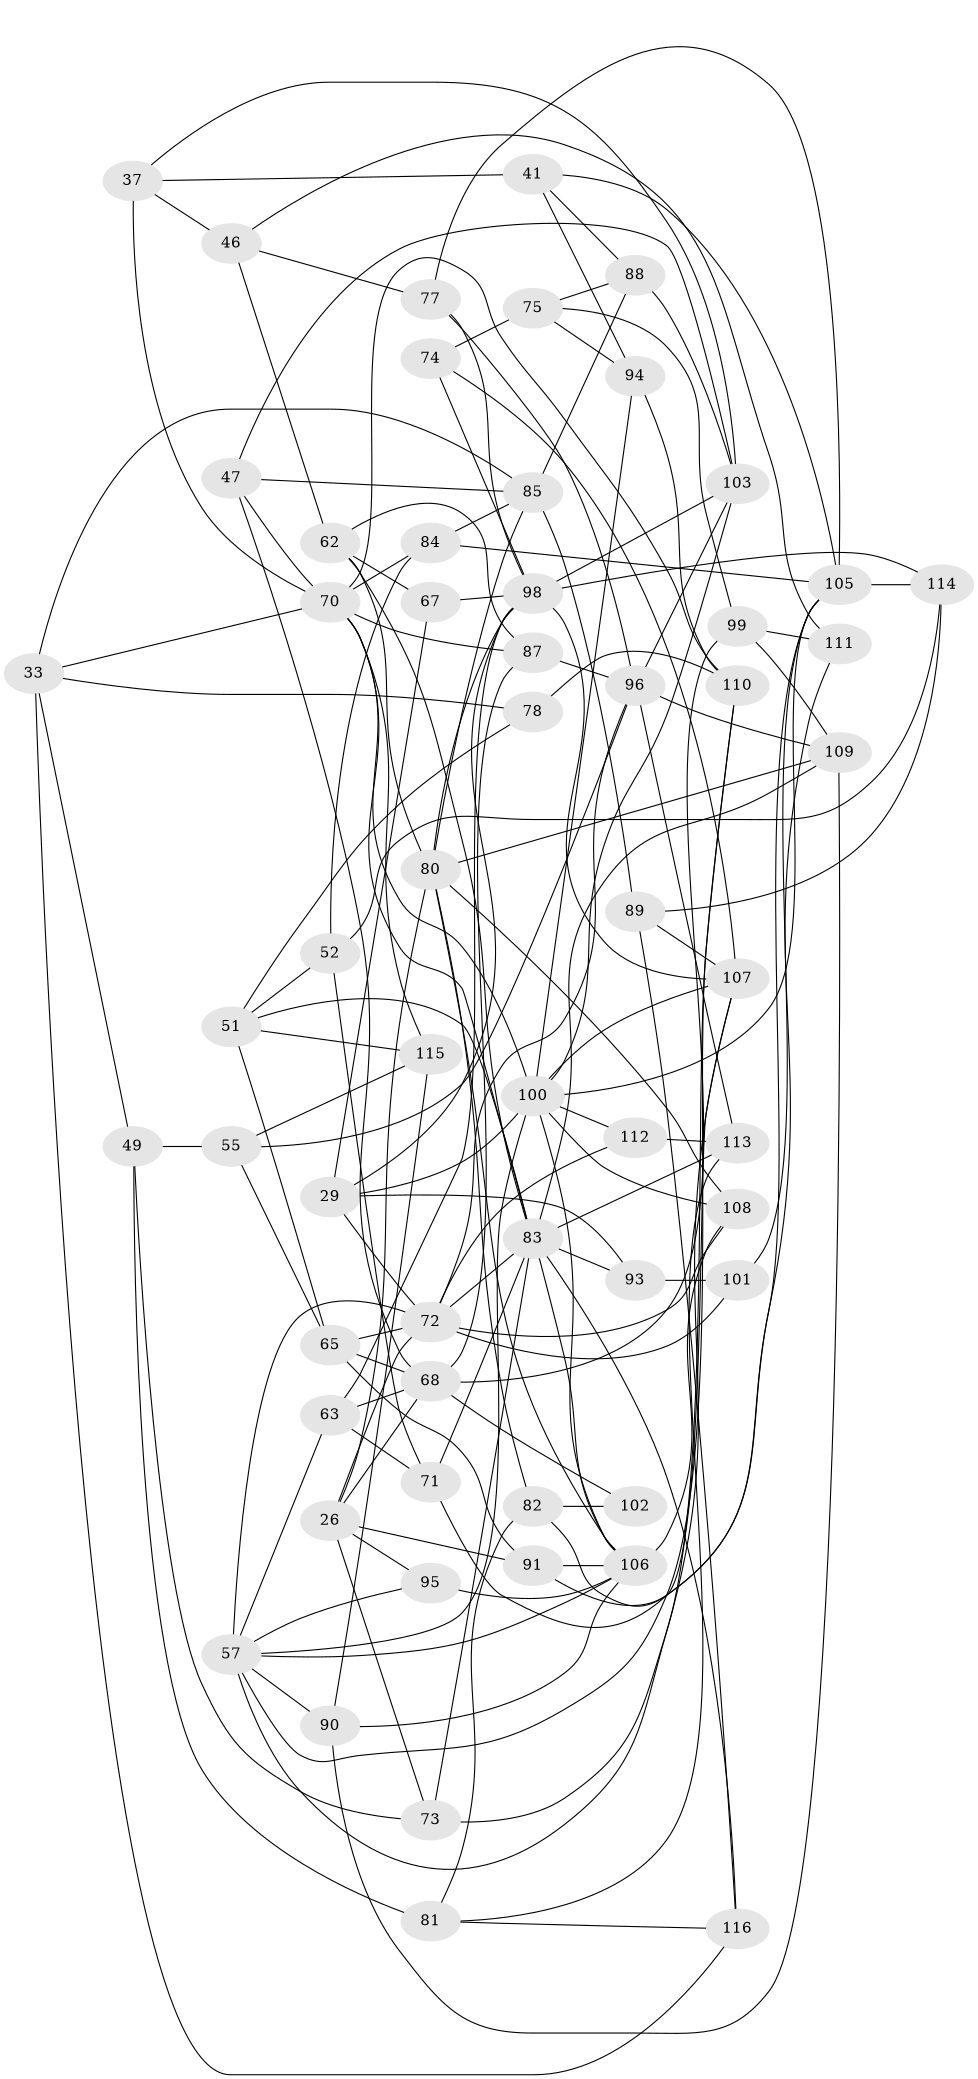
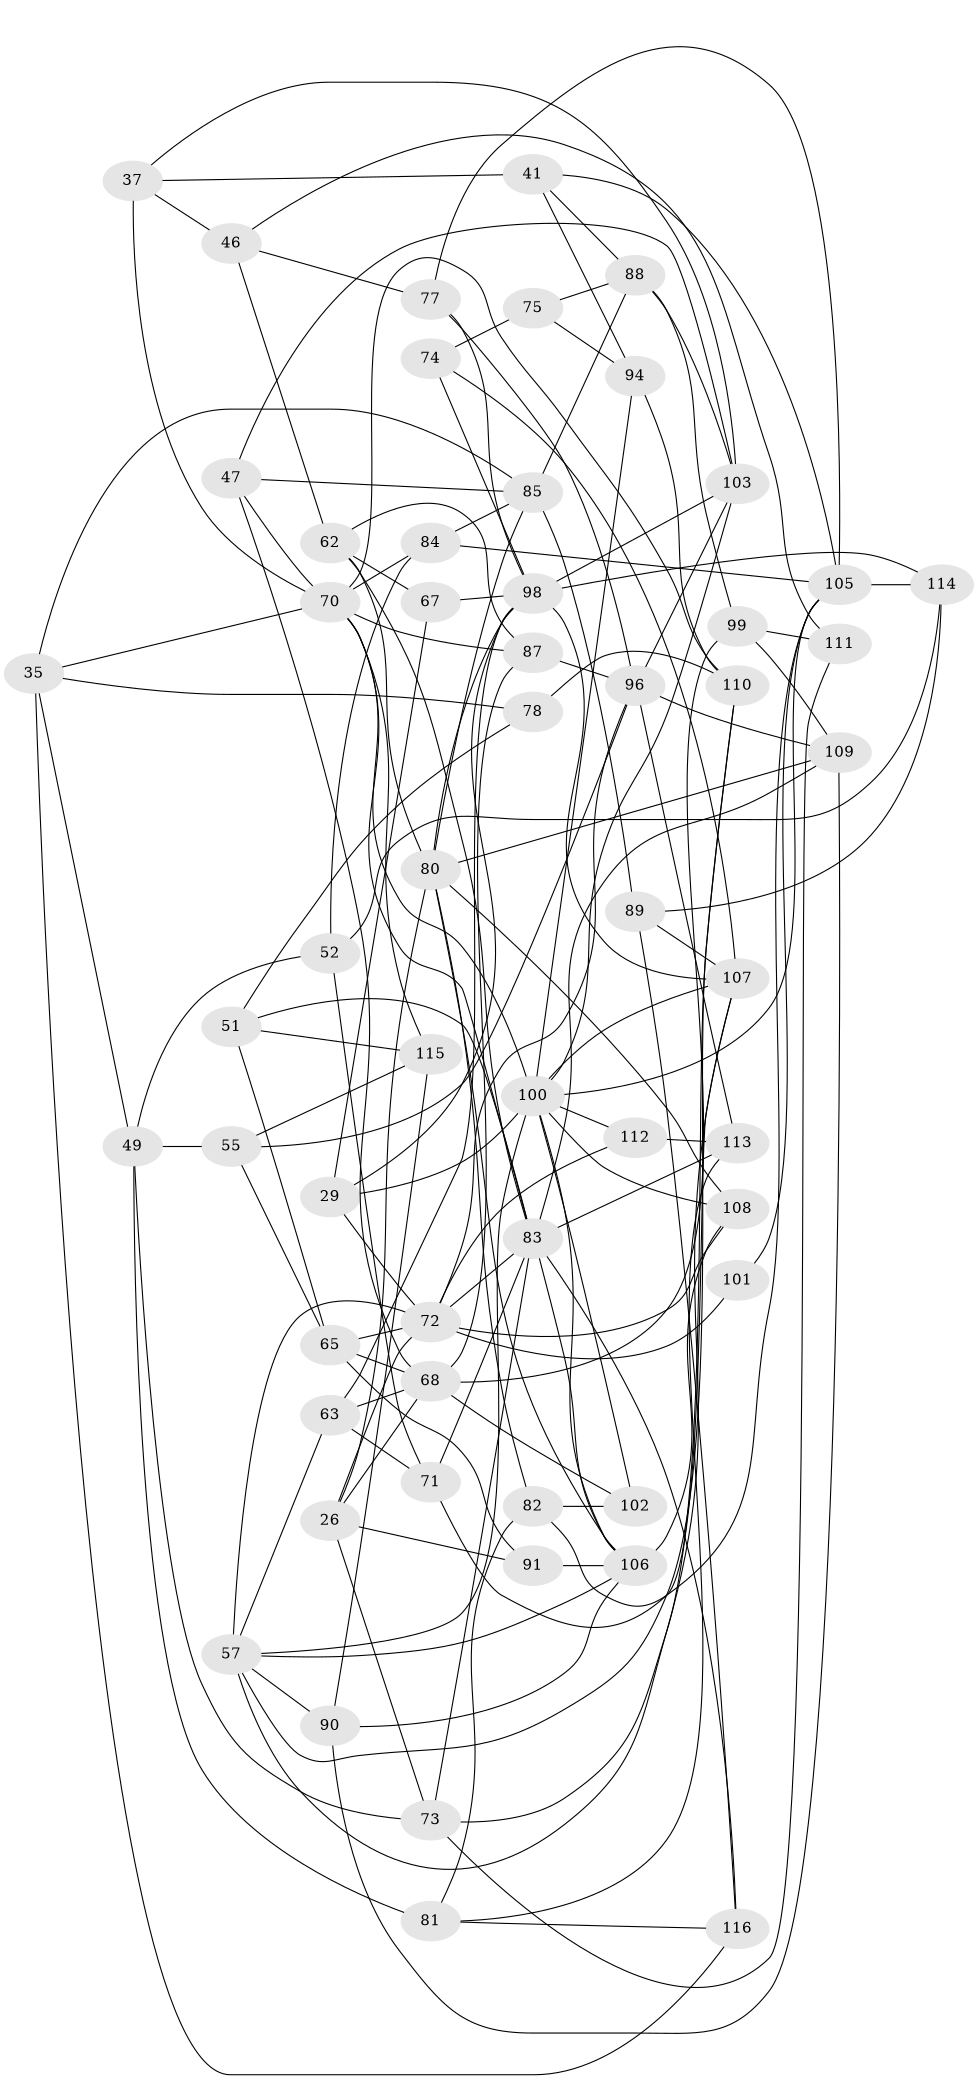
edge "75" -- "99": now "88" -- "99"
node "33": label "33" -> "35"
edge "52" -- "51": now "52" -- "49"
edge "111" -- "91": now "111" -- "73"
node "93": removed
edge "100" -- "102": added
node "95": removed
